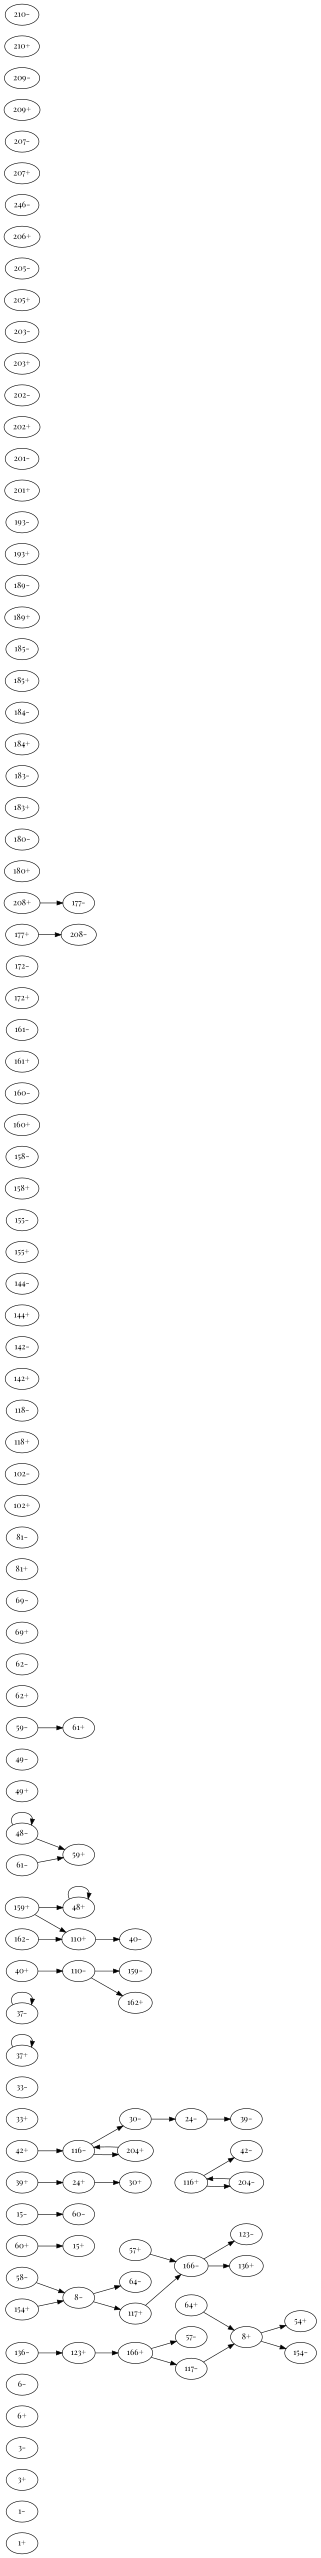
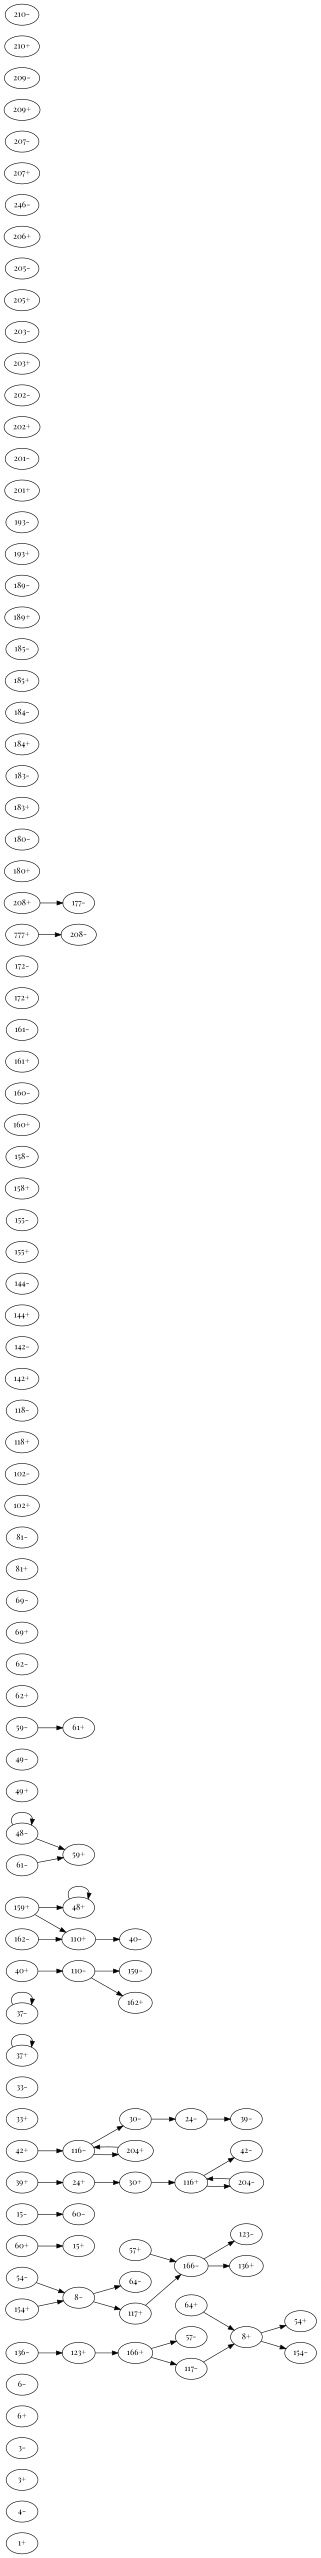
node "177+": label "177+" -> "777+"
edge "30+" -> "116+": added
node "58-": label "58-" -> "54-"
node "1-": label "1-" -> "4-"
